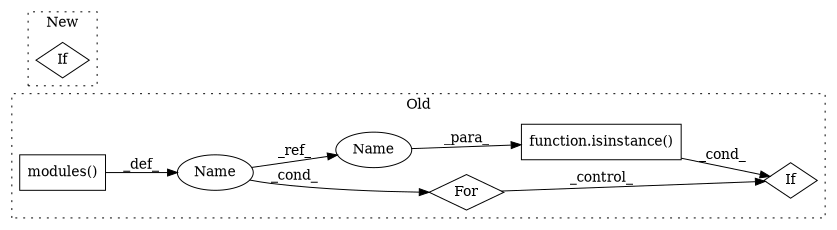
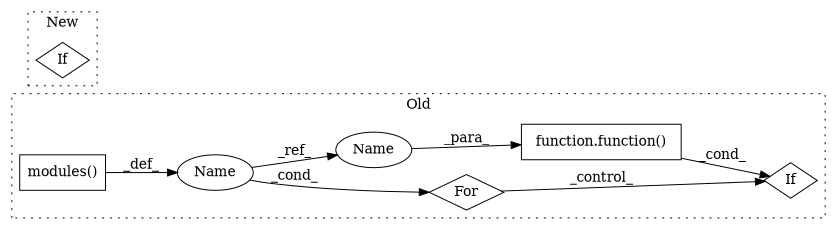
node "function.isinstance()": label "function.isinstance()" -> "function.function()"
